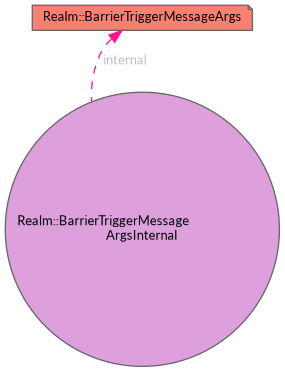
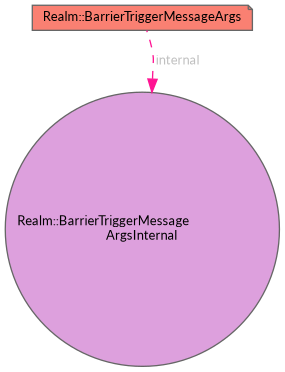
edge "Realm::BarrierTriggerMessage ArgsInternal" -> "Realm::BarrierTriggerMessageArgs": reversed
